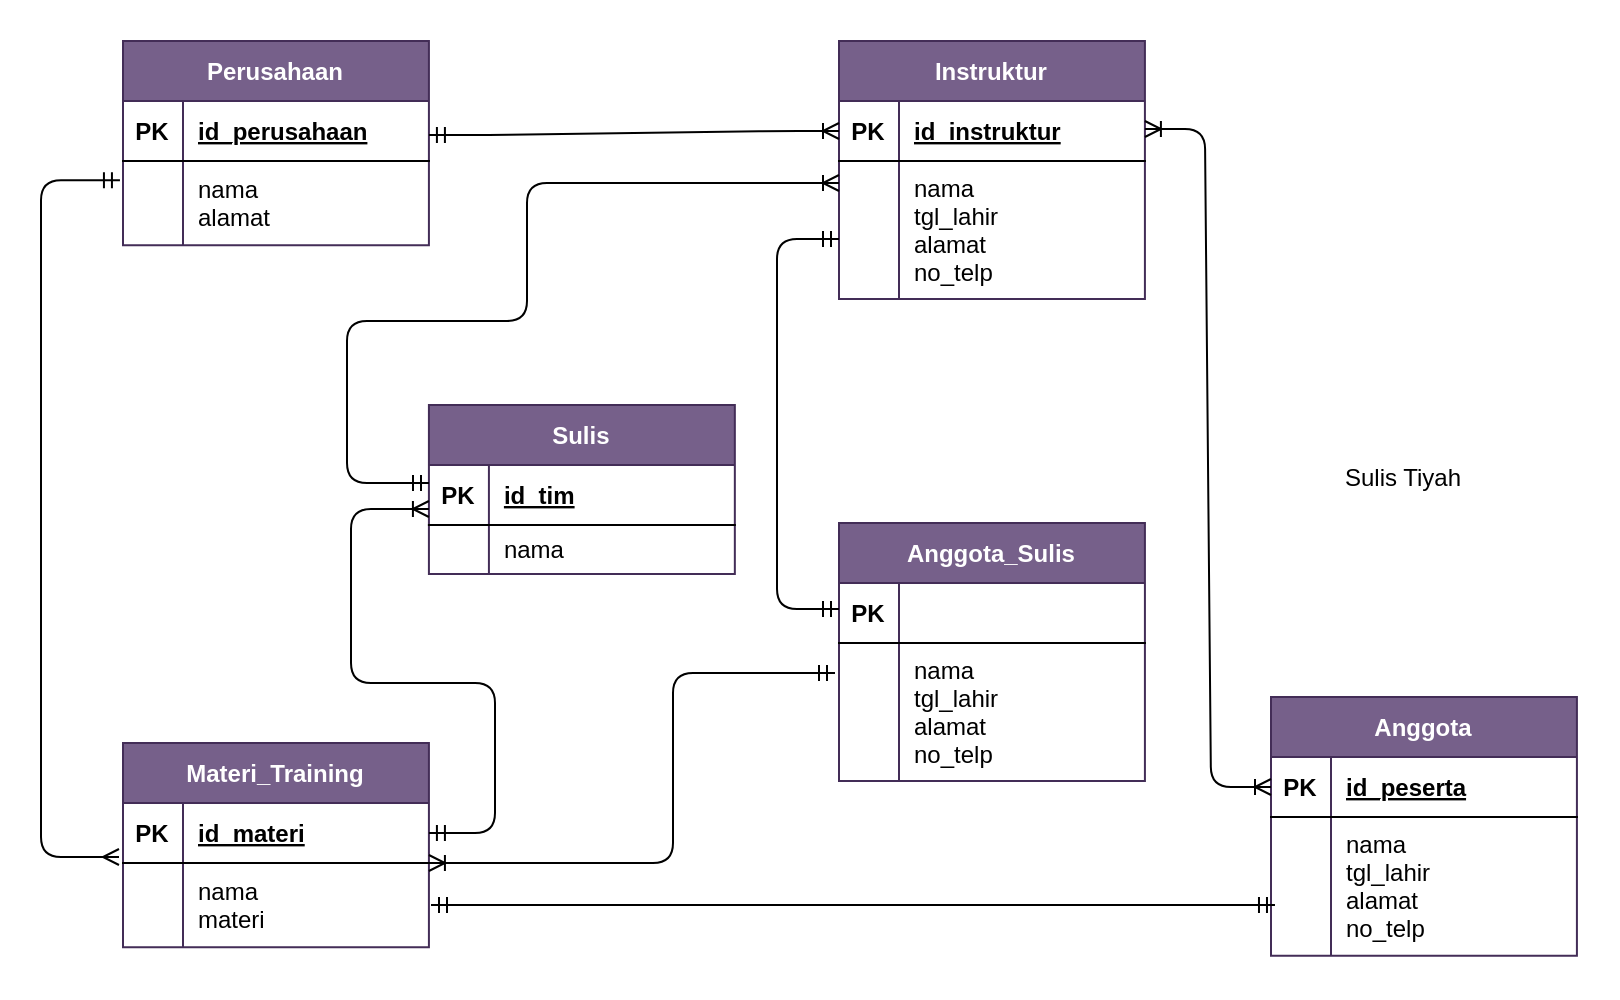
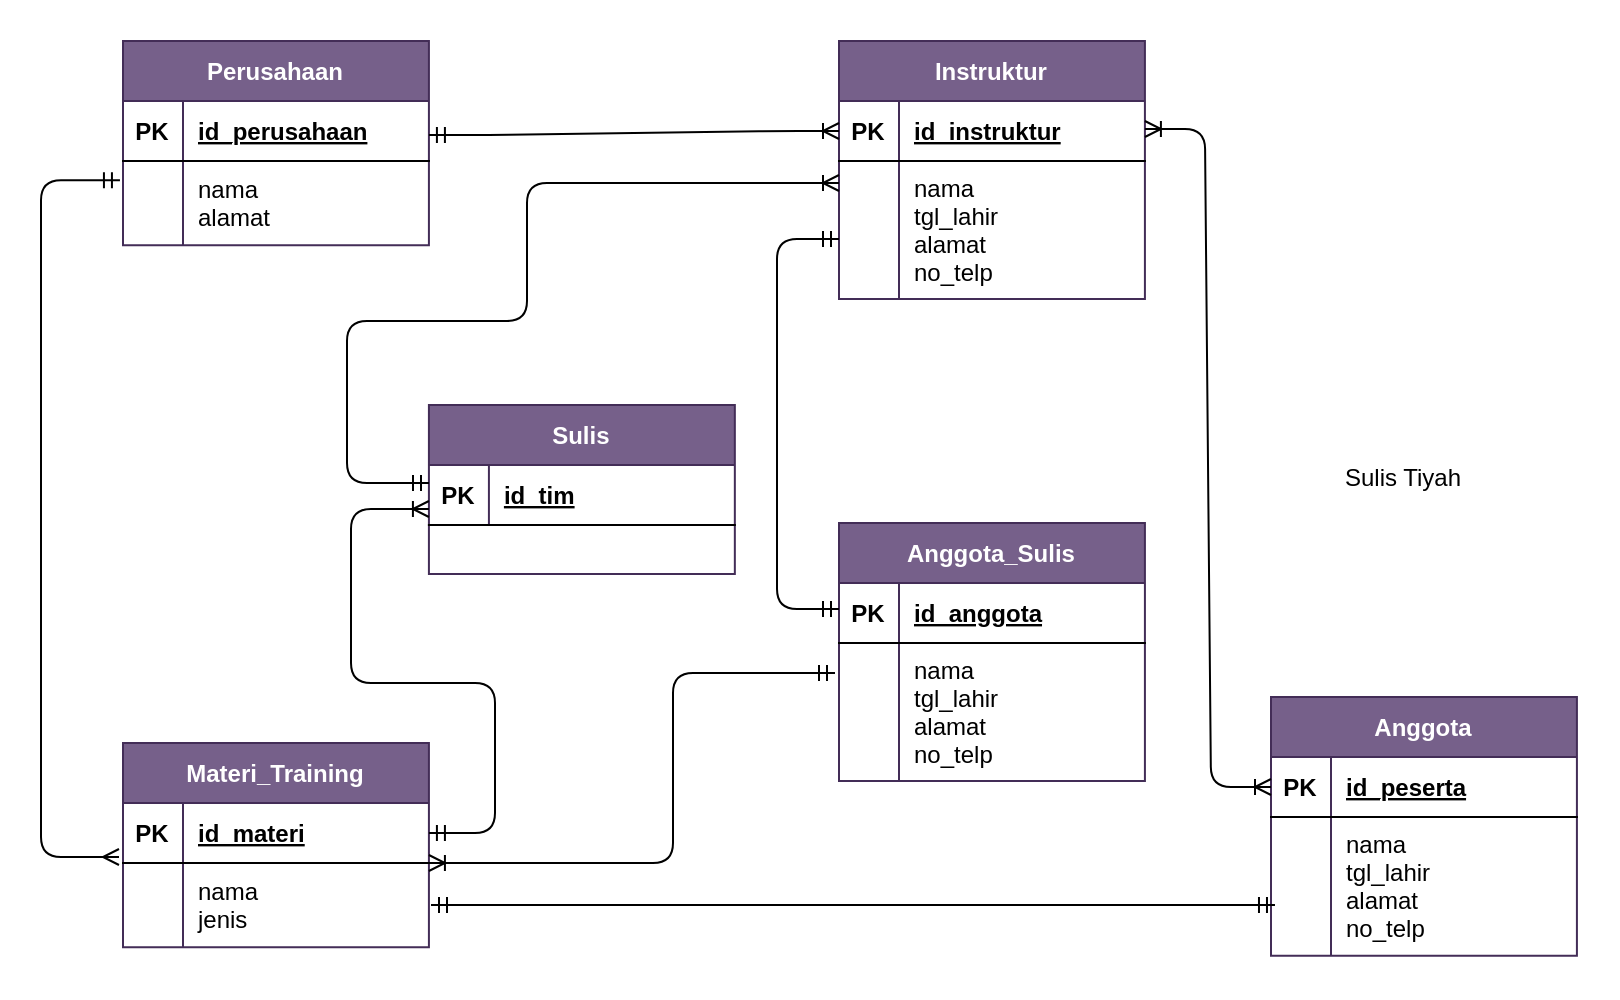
node "nama": removed
node "id_anggota": added
node "nama materi": label "nama materi" -> "nama jenis"
